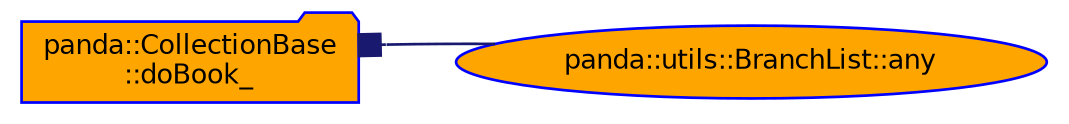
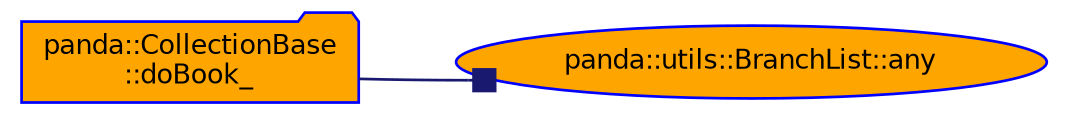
edge "panda::utils::BranchList::any" -> "panda::CollectionBase ::doBook_": reversed
